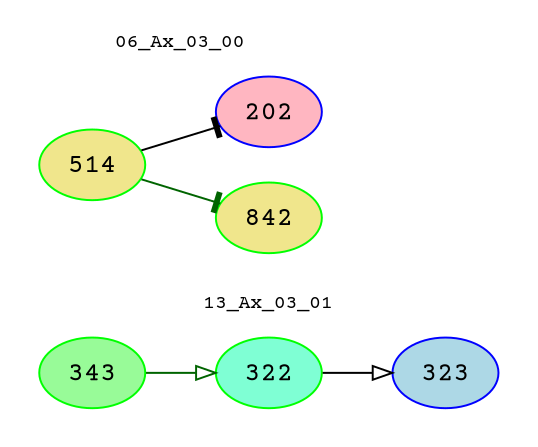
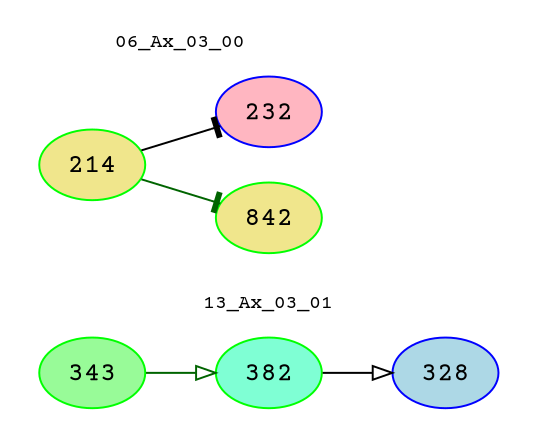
node "202": label "202" -> "232"
node "514": label "514" -> "214"
node "322": label "322" -> "382"
node "323": label "323" -> "328"
